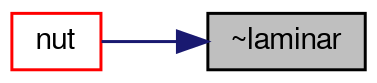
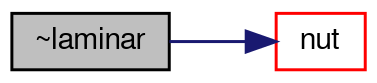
edge "nut" -> "~laminar": reversed
